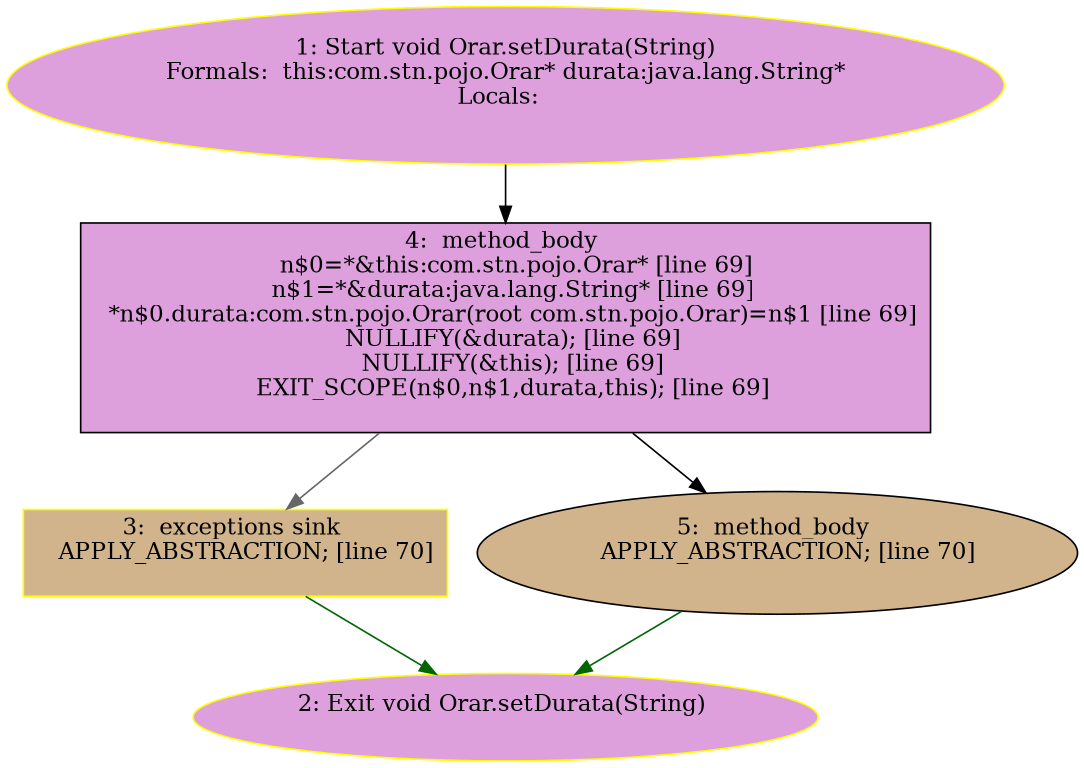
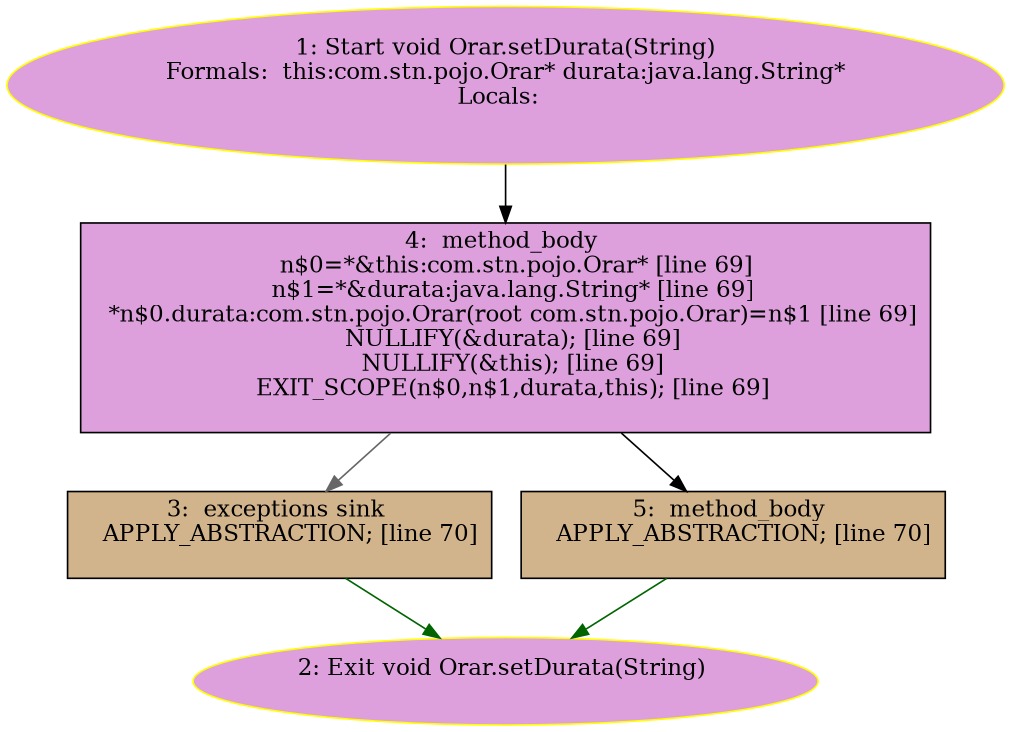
node "3:  exceptions sink APPLY_ABSTRACTION; [line 70]": color yellow -> black
node "5:  method_body APPLY_ABSTRACTION; [line 70]": shape ellipse -> box
